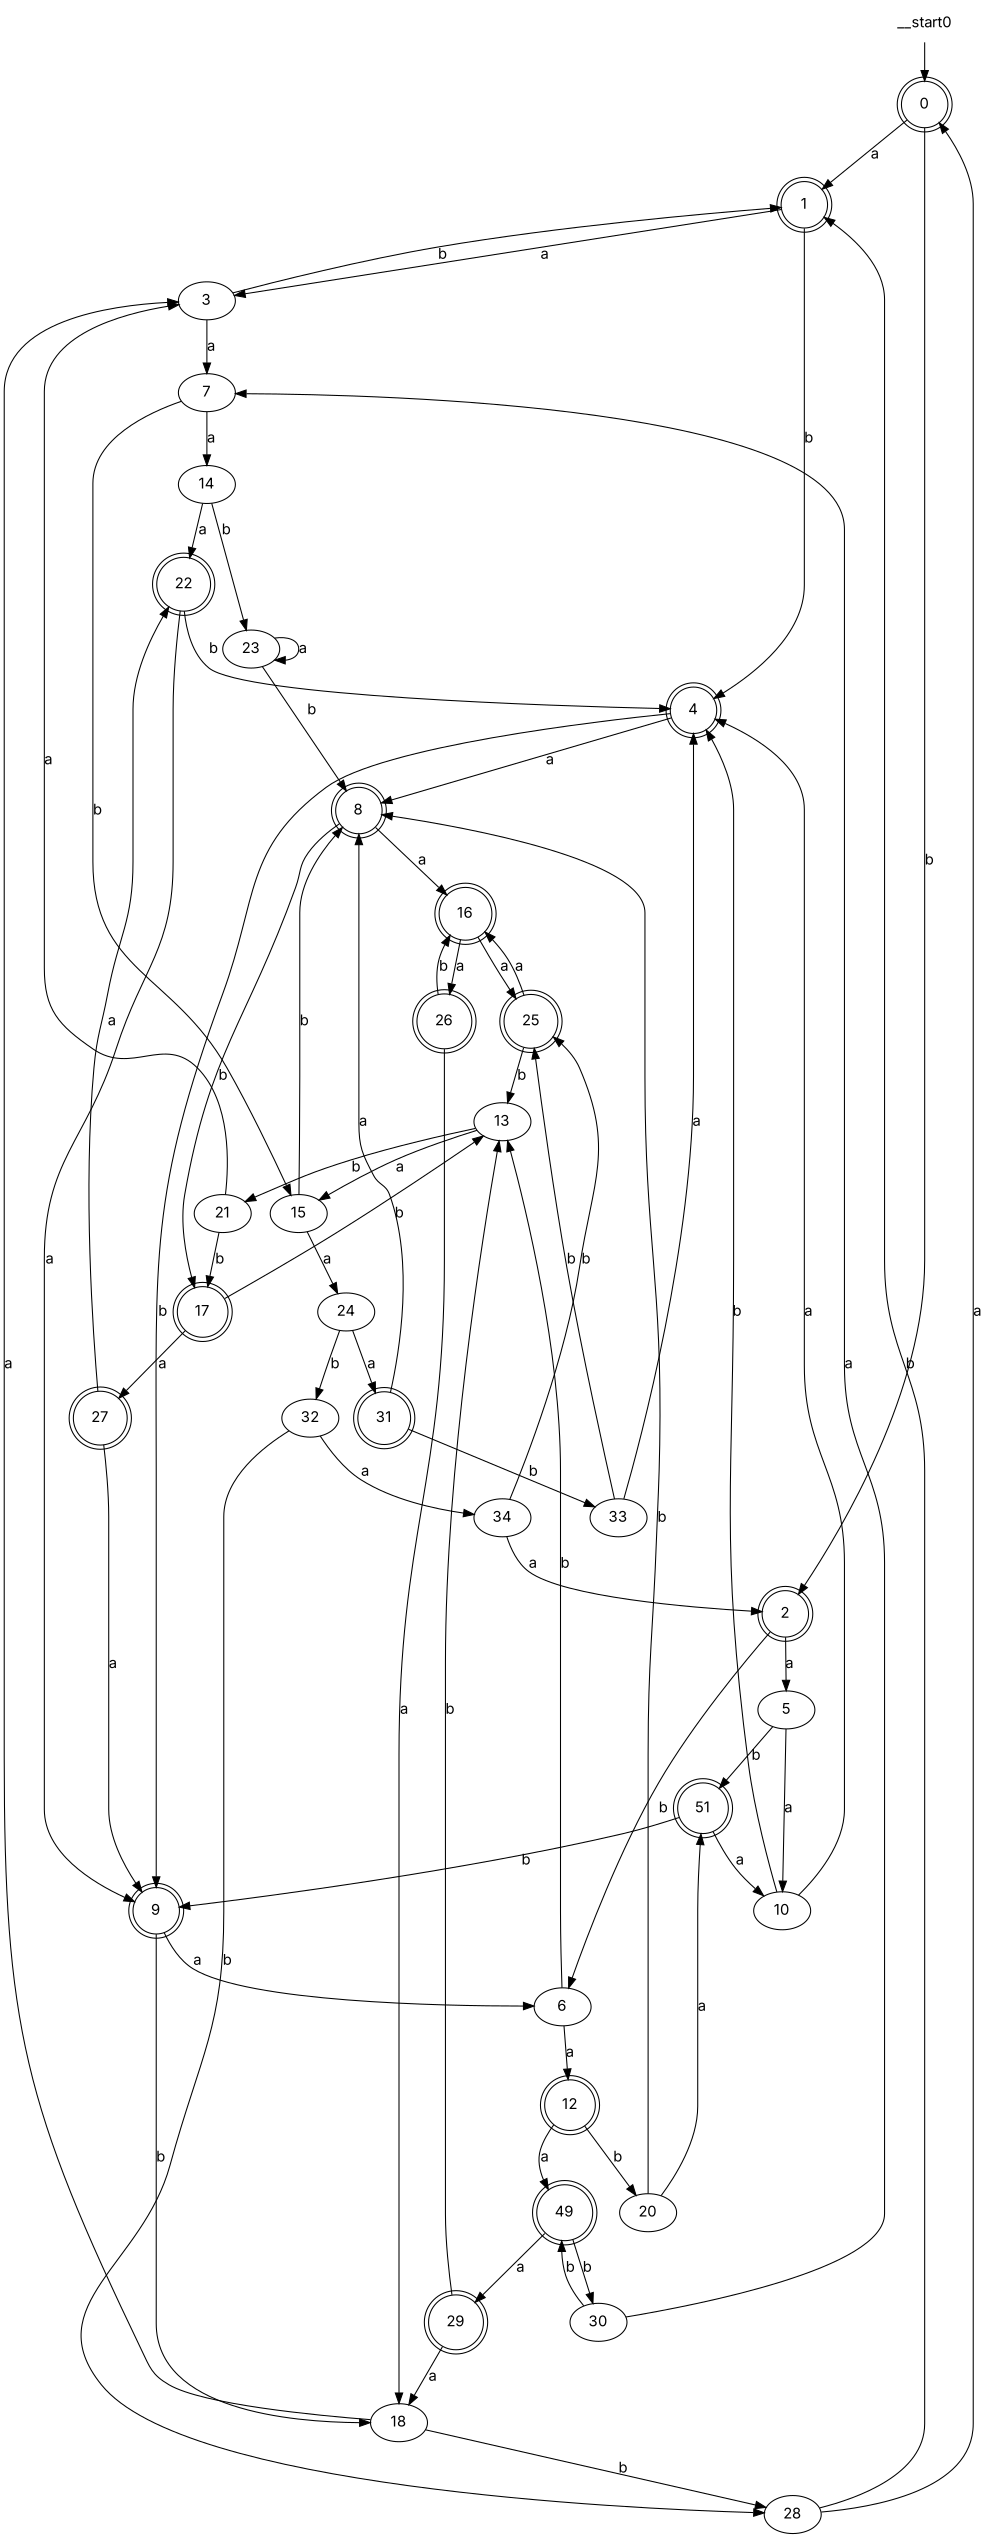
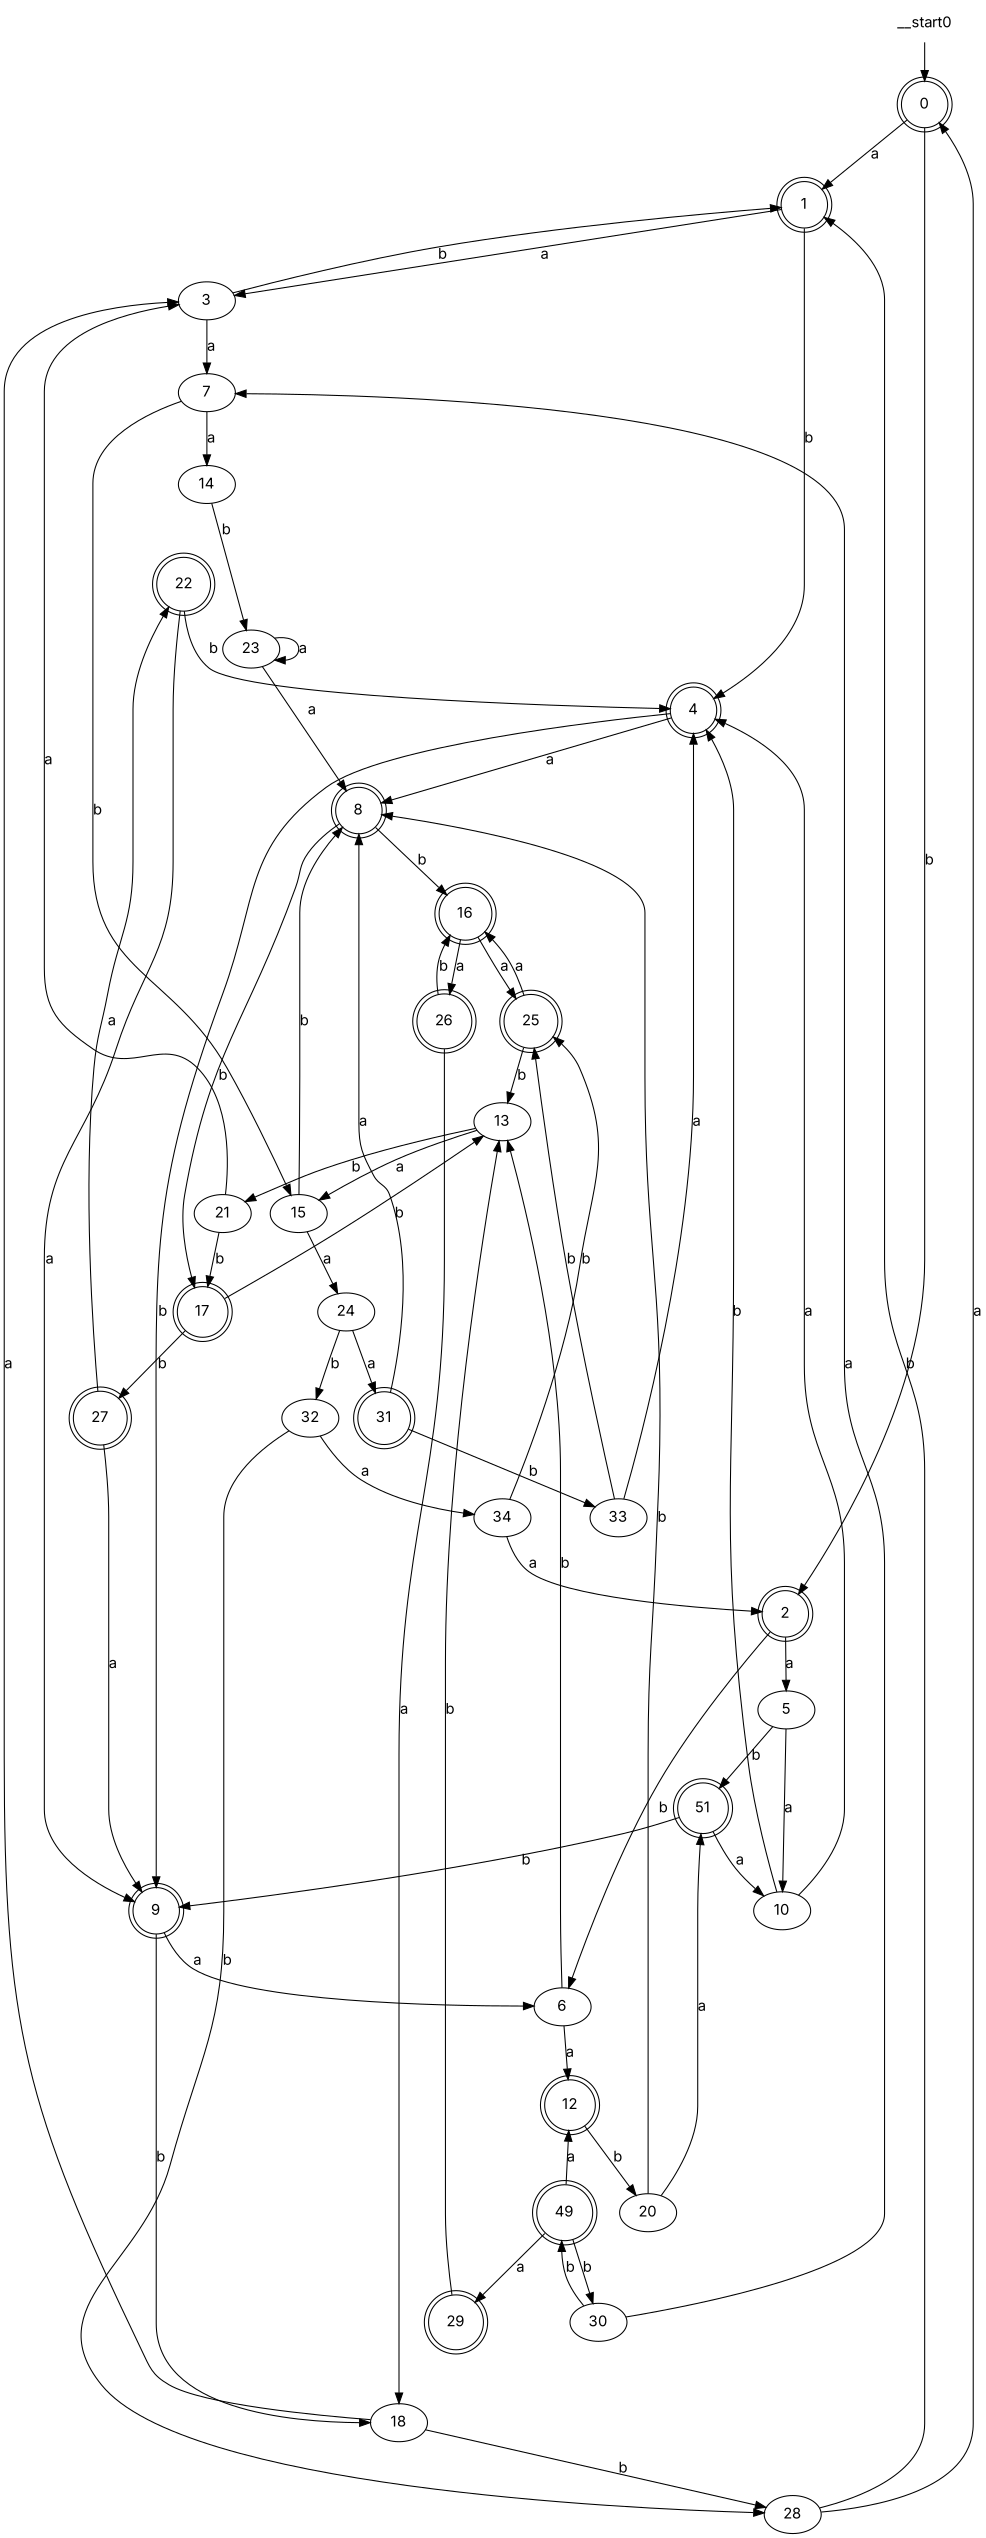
edge "14" -> "22": removed, label "a"
edge "23" -> "8": label "b" -> "a"
edge "8" -> "16": label "a" -> "b"
edge "17" -> "27": label "a" -> "b"
edge "12" -> "49": reversed
edge "29" -> "18": removed, label "a"
